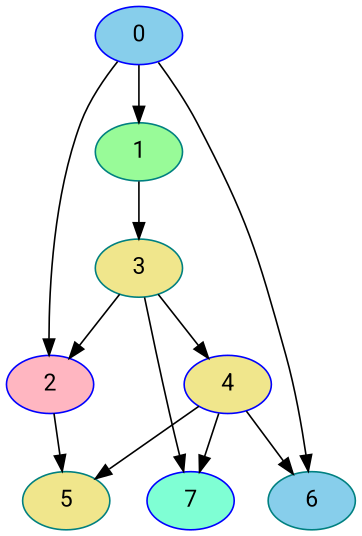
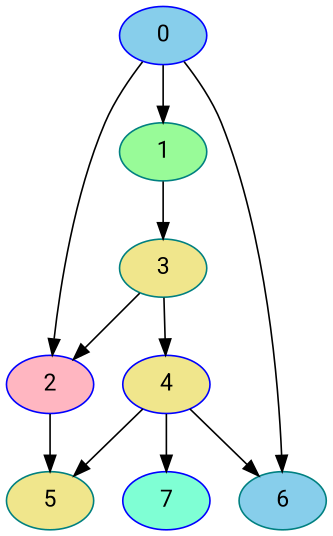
edge "3" -> "7": removed
